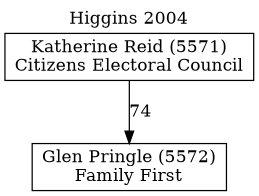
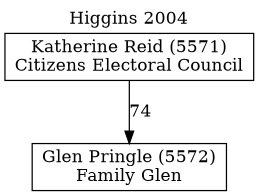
node "Glen Pringle (5572) Family First": label "Glen Pringle (5572) Family First" -> "Glen Pringle (5572) Family Glen"
